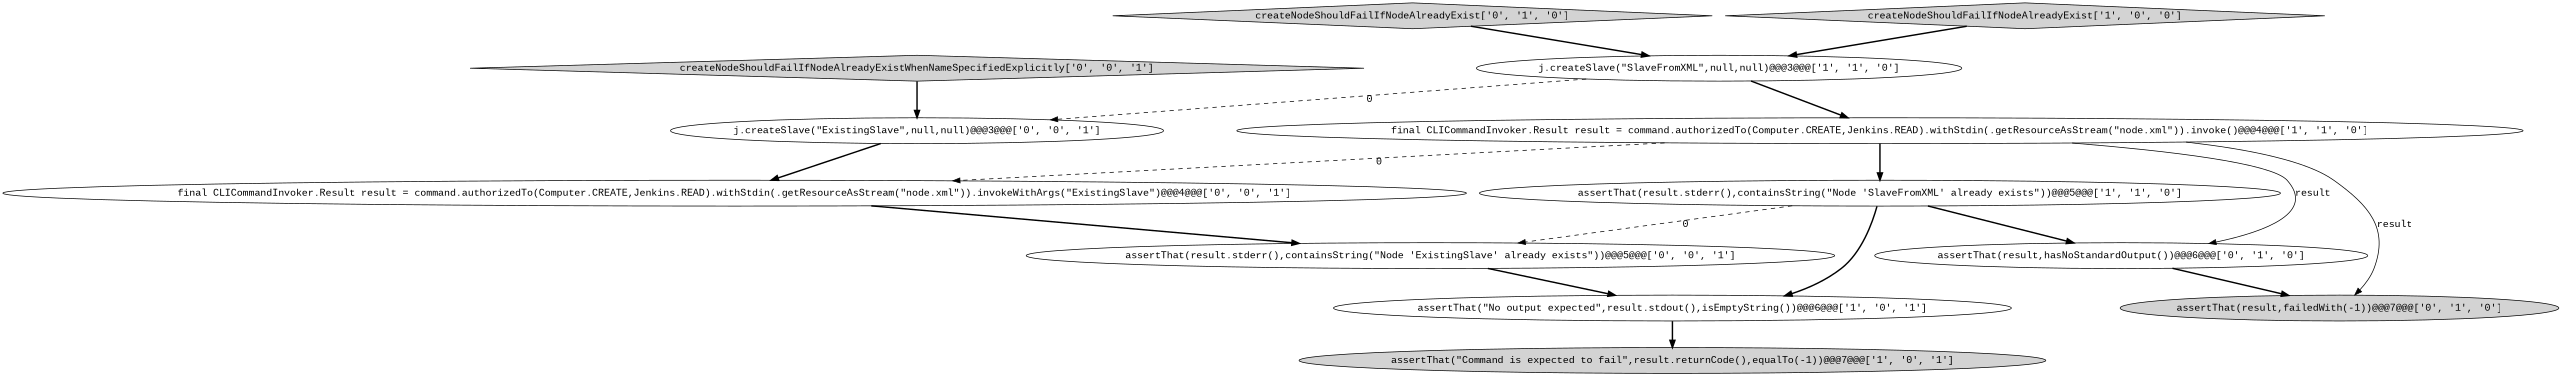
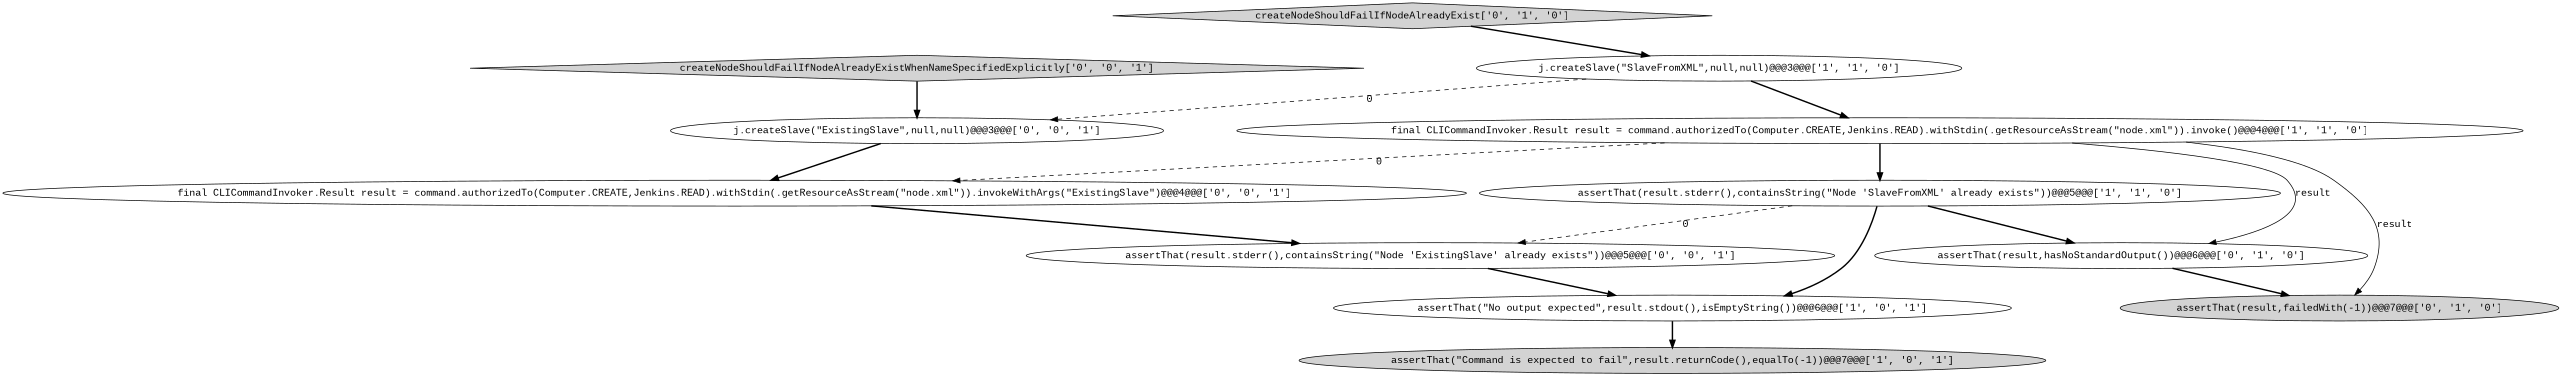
node "createNodeShouldFailIfNodeAlreadyExist['1', '0', '0']": removed
